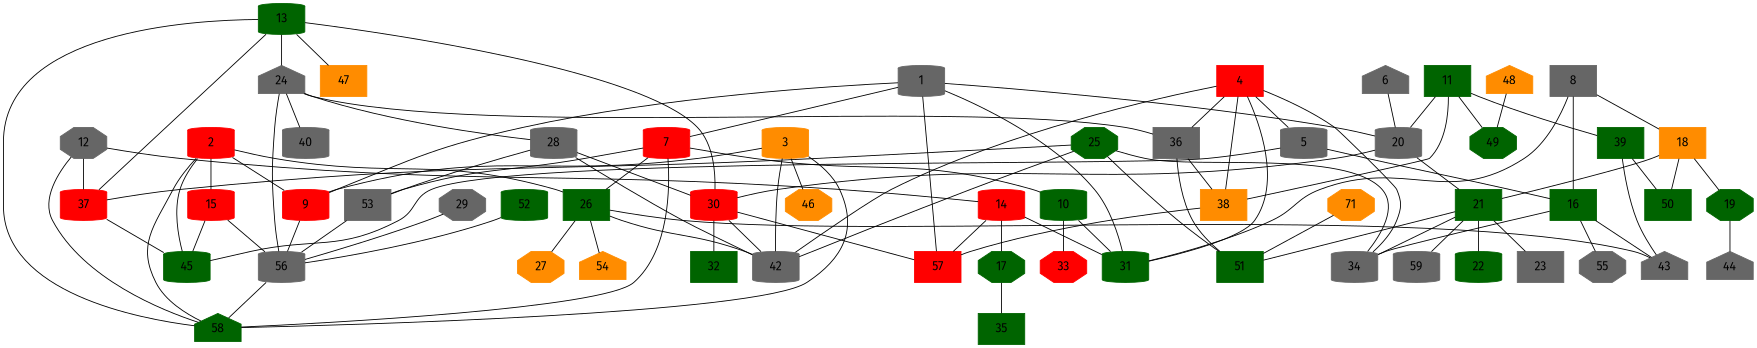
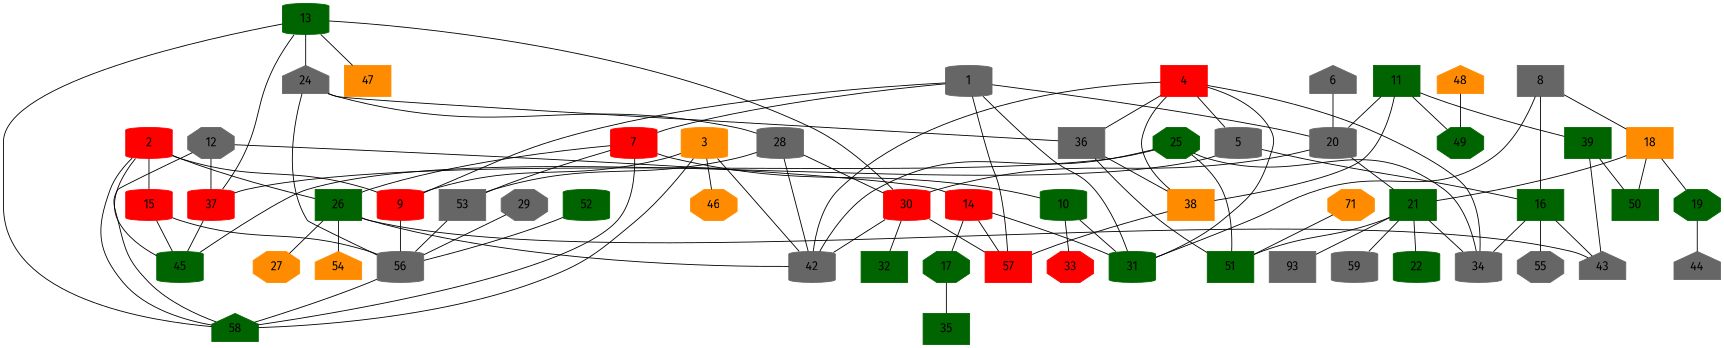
node "40": removed
node "23": label "23" -> "93"
